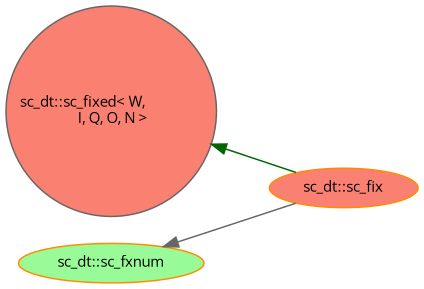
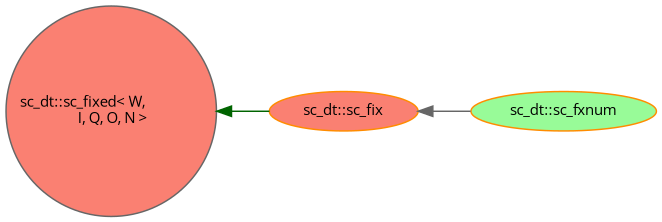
edge "sc_dt::sc_fix" -> "sc_dt::sc_fxnum": reversed
